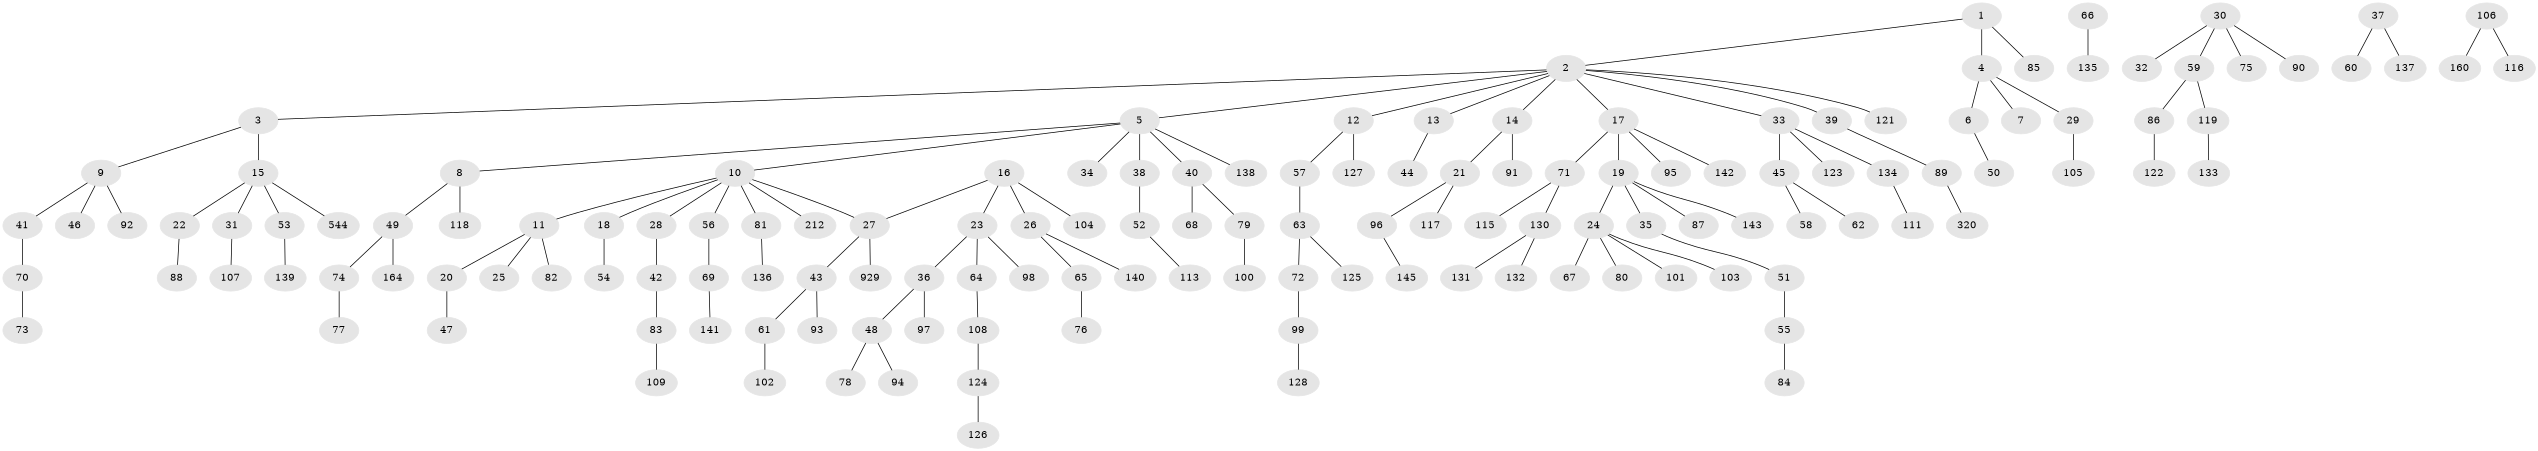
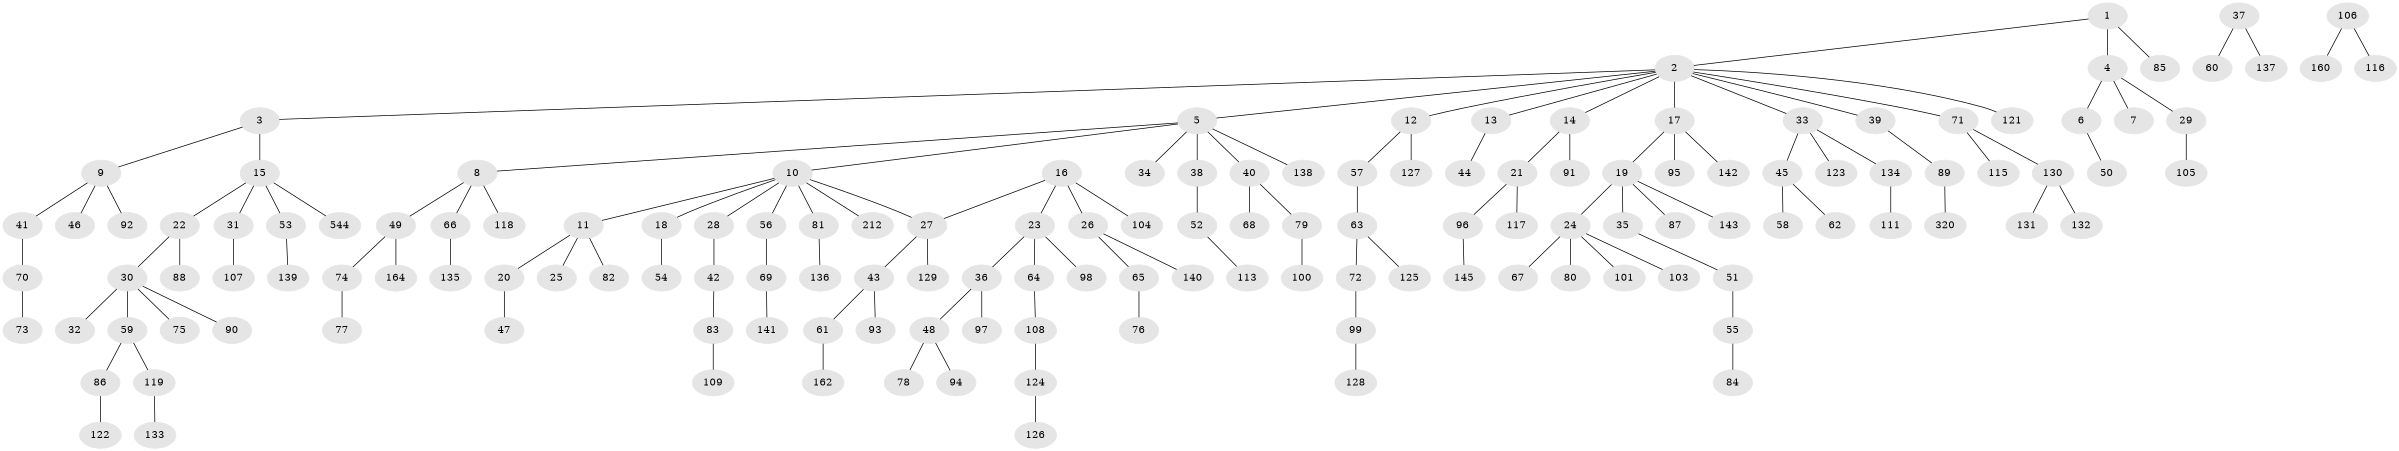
edge "17" -- "71": now "2" -- "71"
edge "8" -- "66": added
edge "22" -- "30": added
node "929": label "929" -> "129"
node "102": label "102" -> "162"
